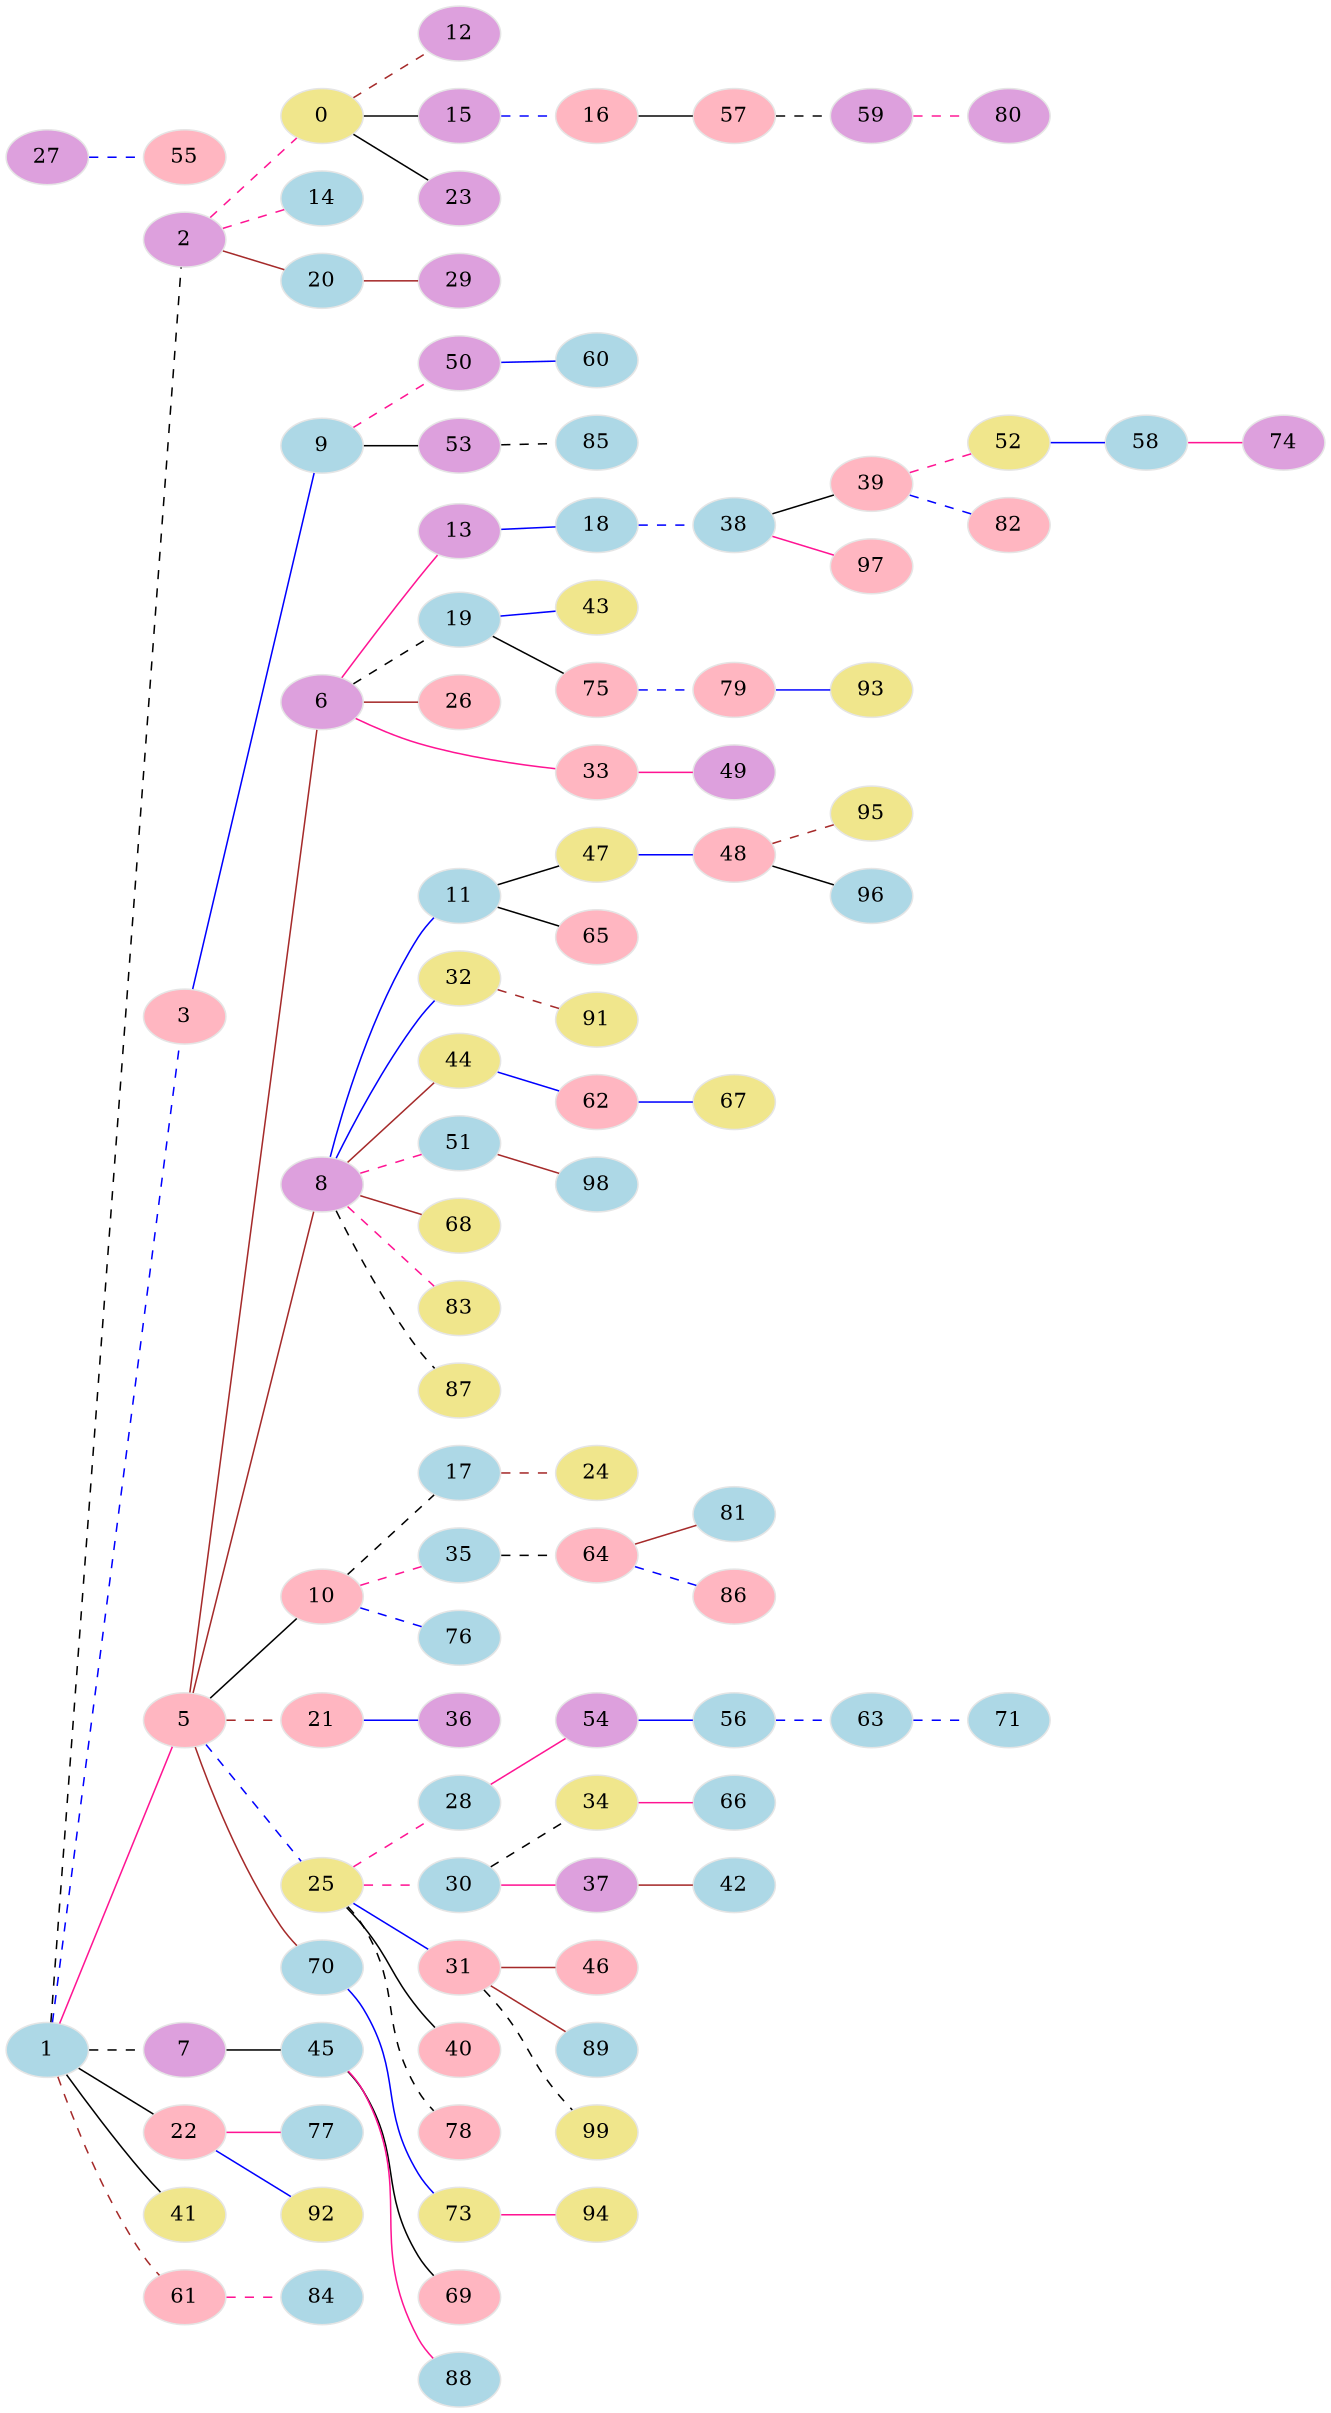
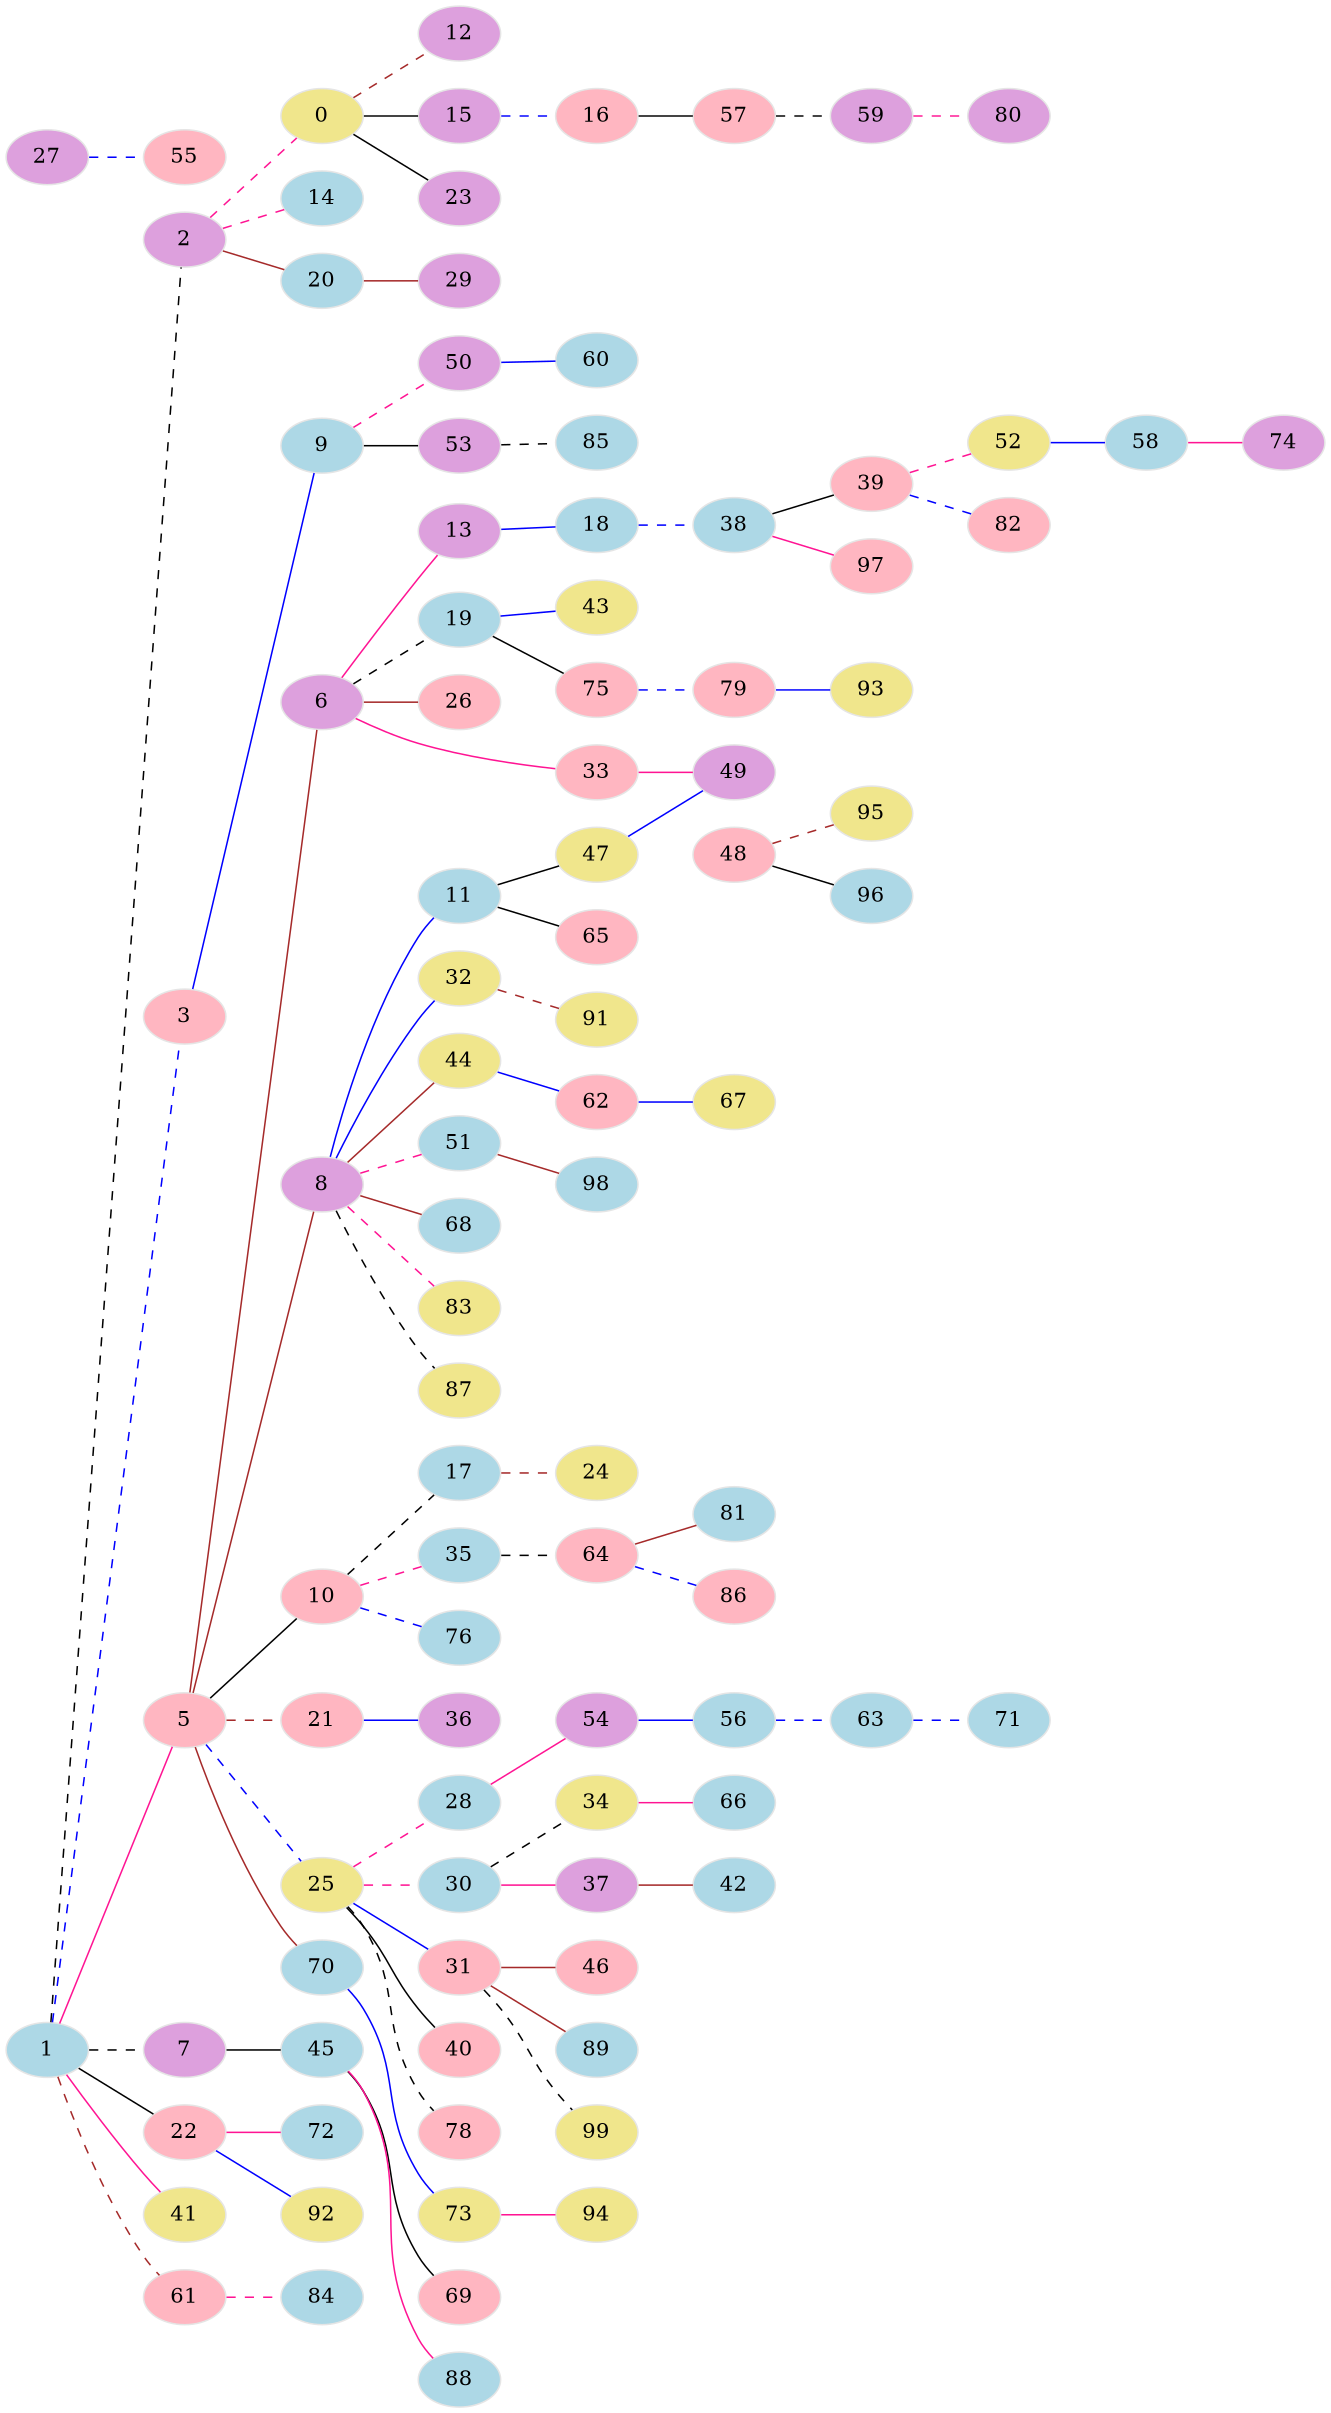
edge "47" -- "48": now "47" -- "49"
node "68": fillcolor khaki -> lightblue
node "77": label "77" -> "72"
edge "1" -- "41": color black -> deeppink
